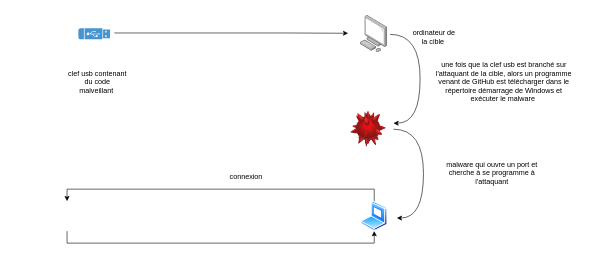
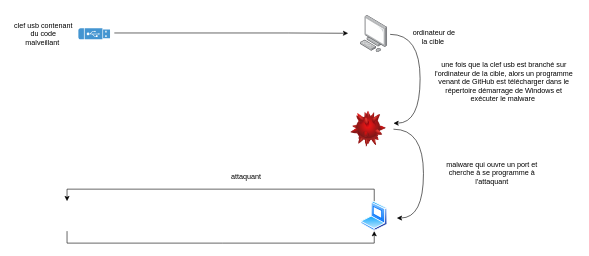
node "clef usb contenant du code malveillant": moved (97, 82) -> (43, 34)
node "une fois que la clef usb est branché sur l'attaquant de la cible, alors un programme venant de GitHub est télécharger dans le répertoire démarrage de Windows et exécuter le malware": label "une fois que la clef usb est branché sur l'attaquant de la cible, alors un programme venant de GitHub est télécharger dans le répertoire démarrage de Windows et exécuter le malware" -> "une fois que la clef usb est branché sur l'ordinateur de la cible, alors un programme venant de GitHub est télécharger dans le répertoire démarrage de Windows et exécuter le malware"
node "connexion": label "connexion" -> "attaquant"
